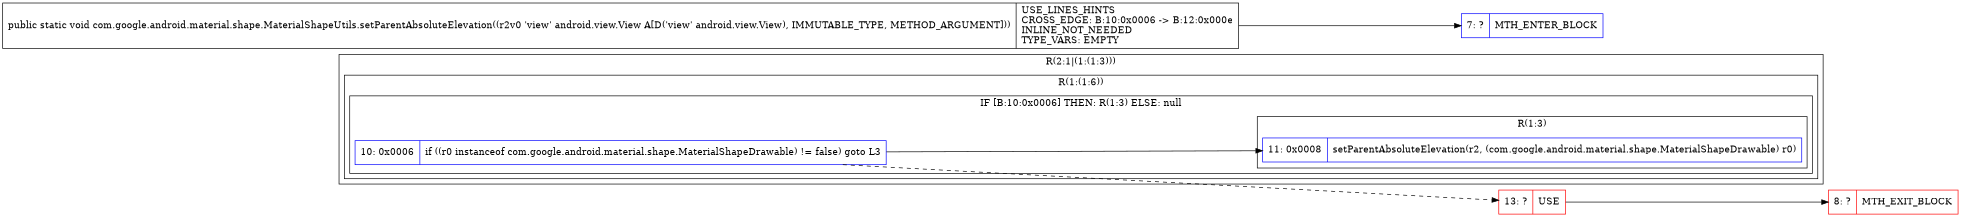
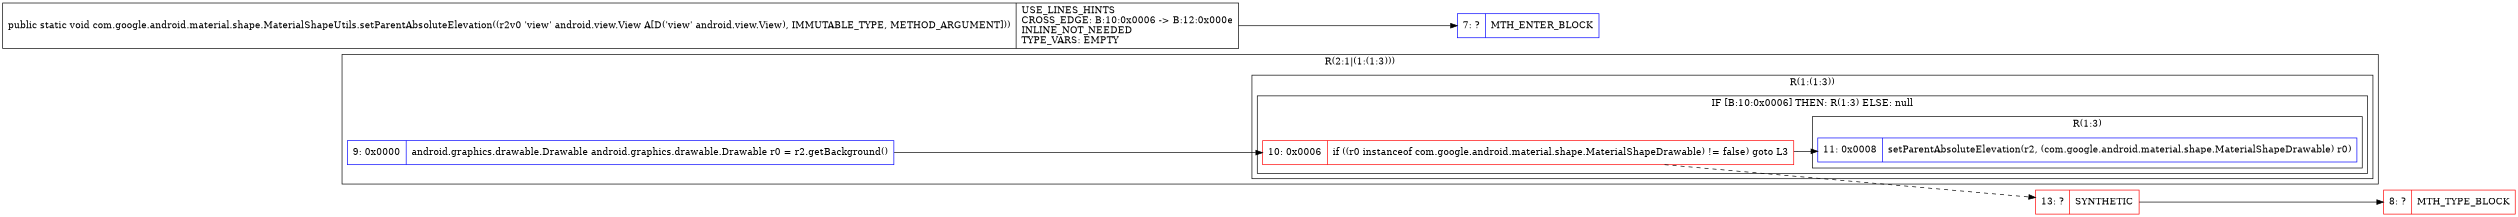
cluster "R(1:(1:6))": label "R(1:(1:6))" -> "R(1:(1:3))"
node "9: 0x0000": added
node "10: 0x0006": color blue -> red
node "13: ?": text "USE" -> "SYNTHETIC"
node "8: ?": text "MTH_EXIT_BLOCK" -> "MTH_TYPE_BLOCK"
